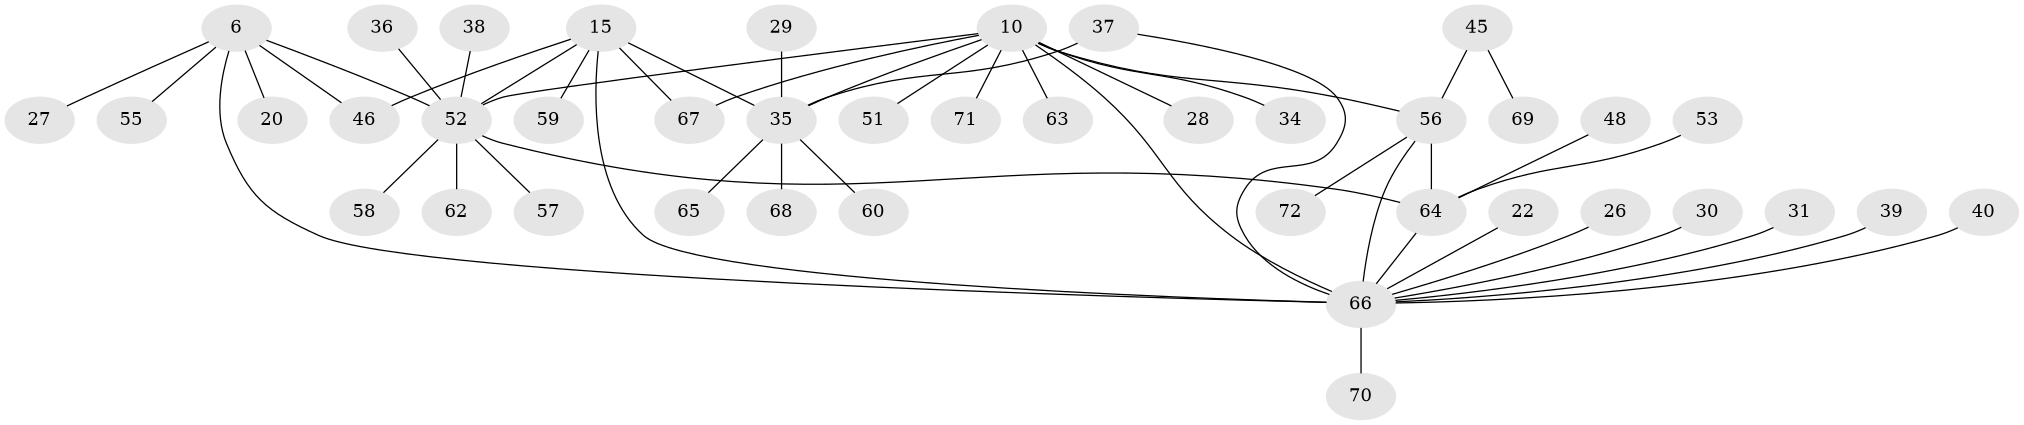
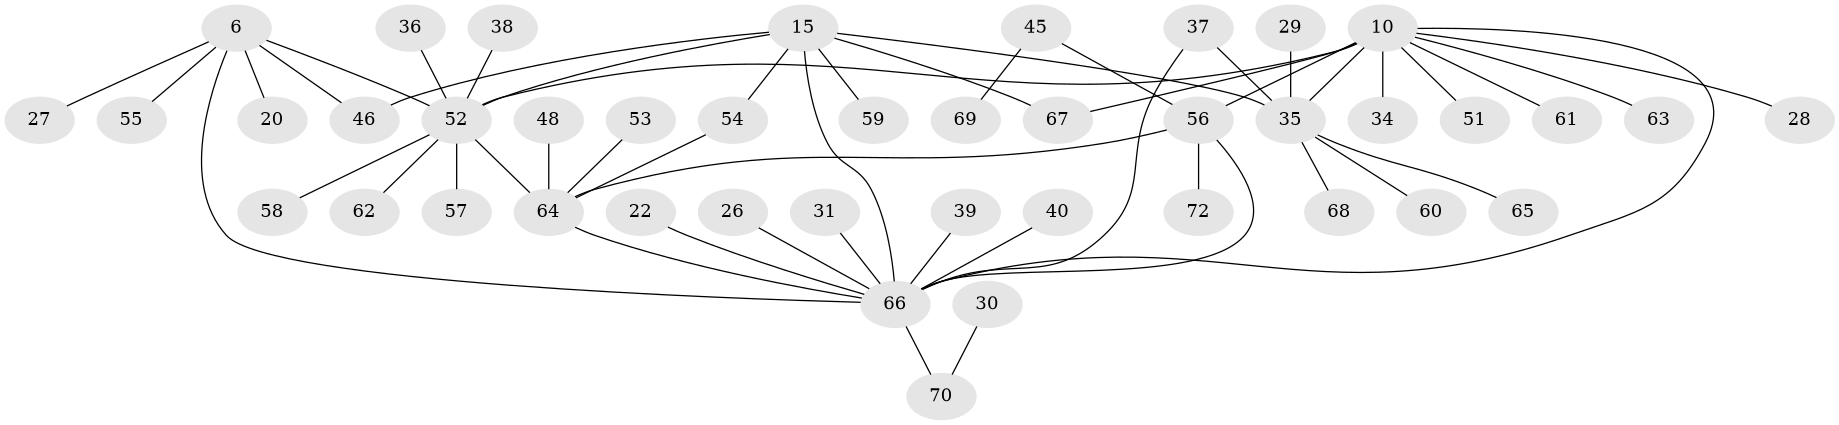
node "54": added
node "71": label "71" -> "61"
edge "30" -- "66": now "30" -- "70"
